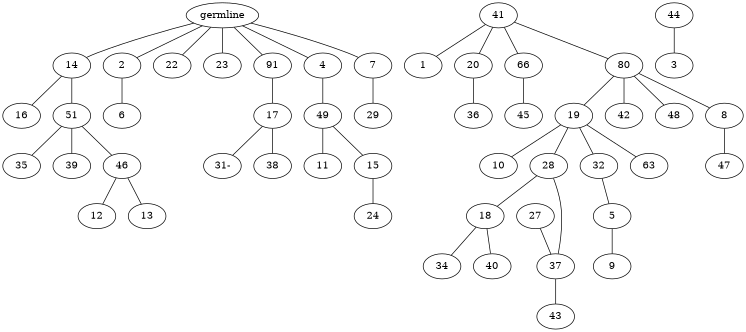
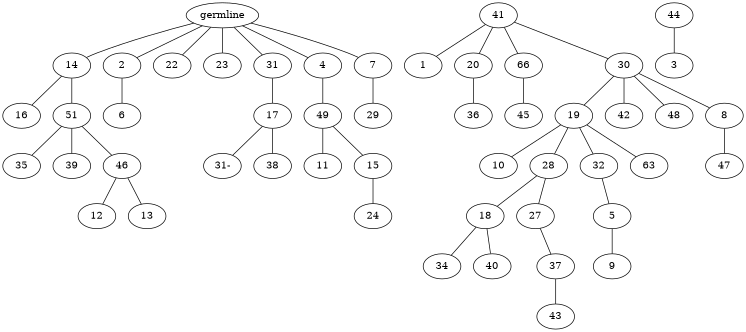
node "91": label "91" -> "31"
node "80": label "80" -> "30"
edge "28" -- "37": now "28" -- "27"
